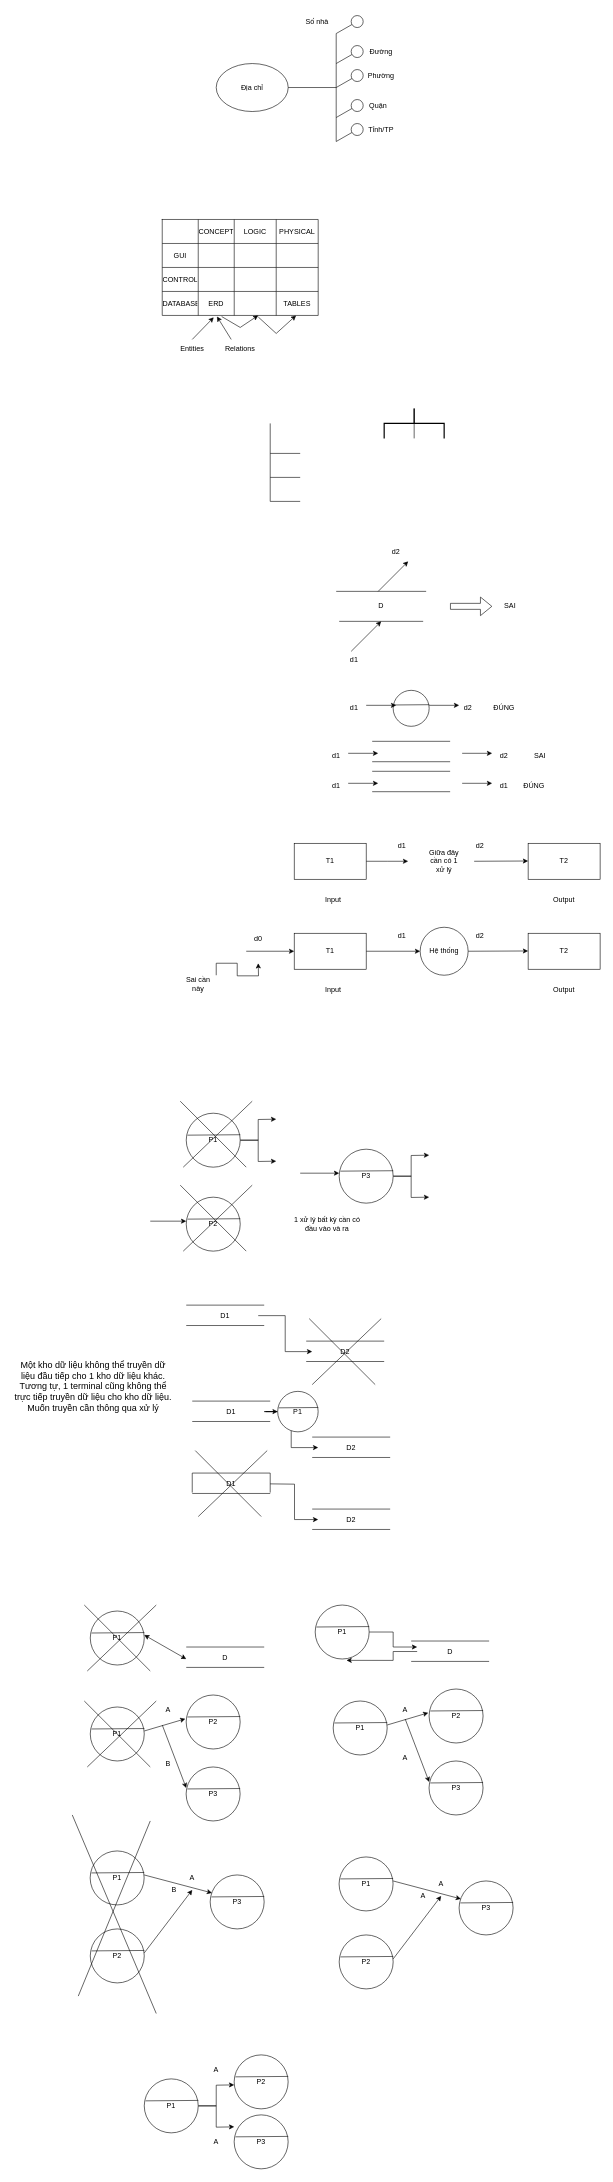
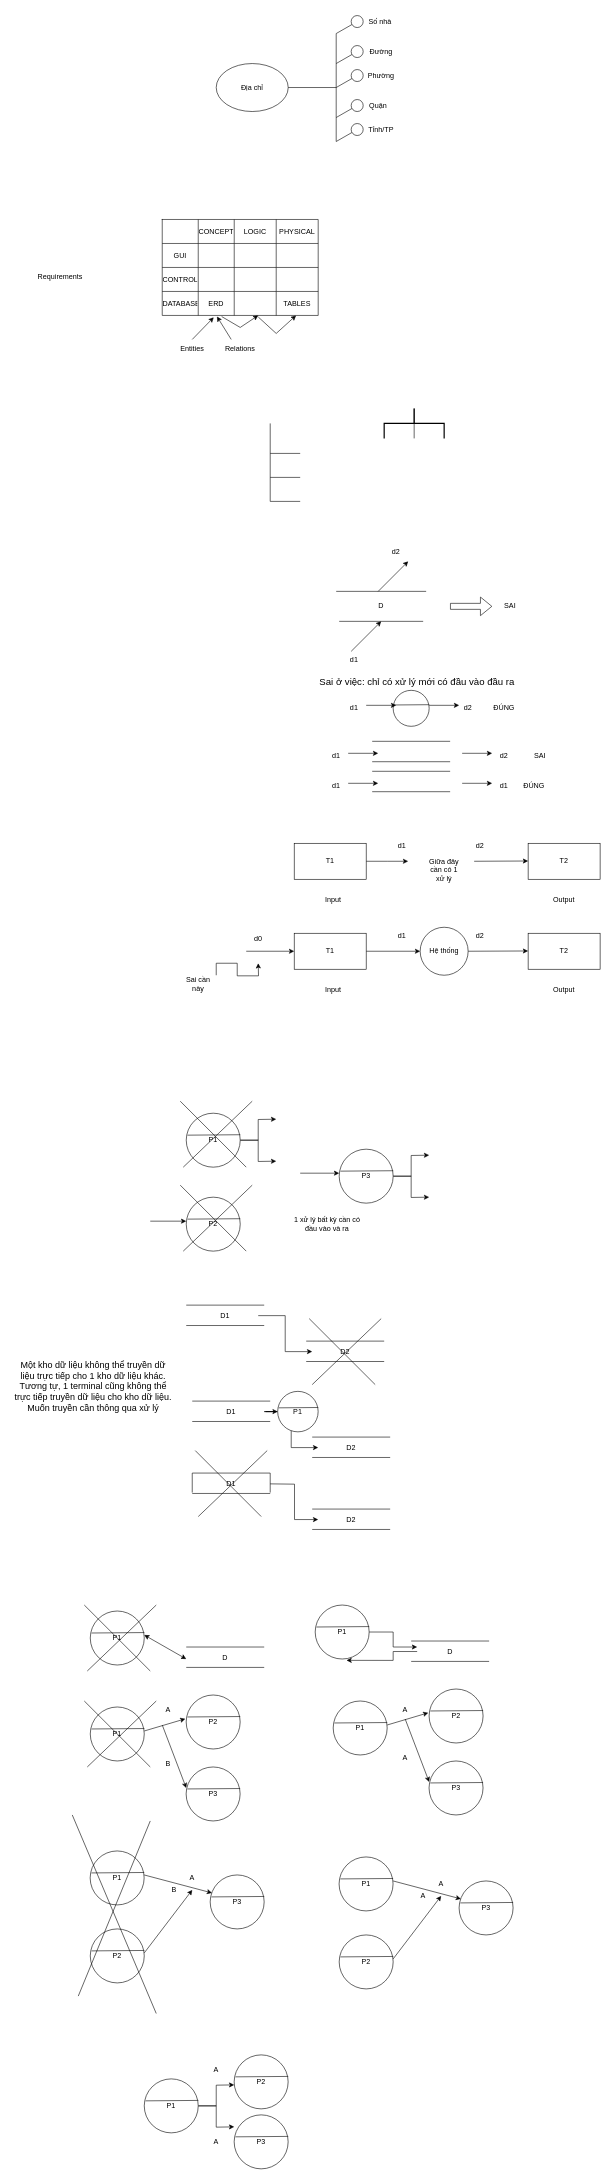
node "Số nhà": moved (318, 21) -> (381, 21)
node "Requirements": added
node "Sai ở việc: chỉ có xử lý mới có đầu vào đầu ra": added
node "Giữa đây cần có 1 xử lý": moved (444, 861) -> (444, 870)
node "Một kho dữ liệu không thể truyền dữ liệu đầu tiếp cho 1 kho dữ liệu khác. Tương tự, 1 terminal cũng không thể trực tiếp truyền dữ liệu cho kho dữ liệu. Muốn truyền cần thông qua xử lý": label "Một kho dữ liệu không thể truyền dữ liệu đầu tiếp cho 1 kho dữ liệu khác. Tương tự, 1 terminal cũng không thể trực tiếp truyền dữ liệu cho kho dữ liệu. Muốn truyền cần thông qua xử lý" -> "Một kho dữ liệu không thể truyền dữ liệu trực tiếp cho 1 kho dữ liệu khác. Tương tự, 1 terminal cũng không thể trực tiếp truyền dữ liệu cho kho dữ liệu. Muốn truyền cần thông qua xử lý"
